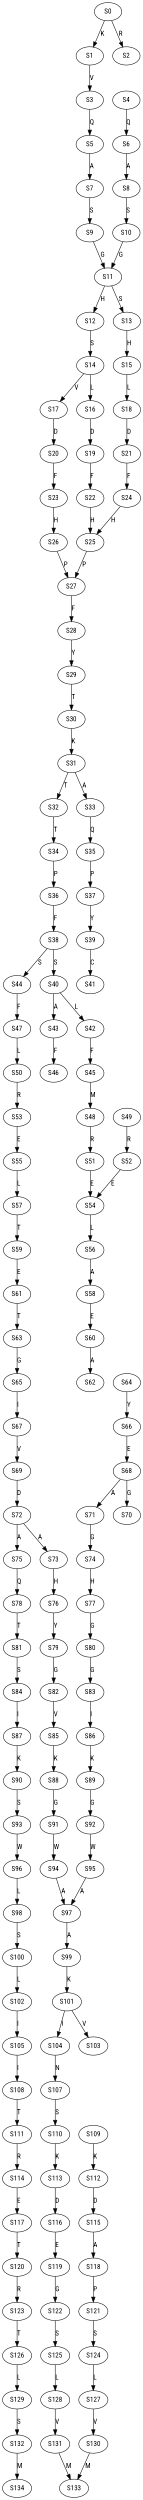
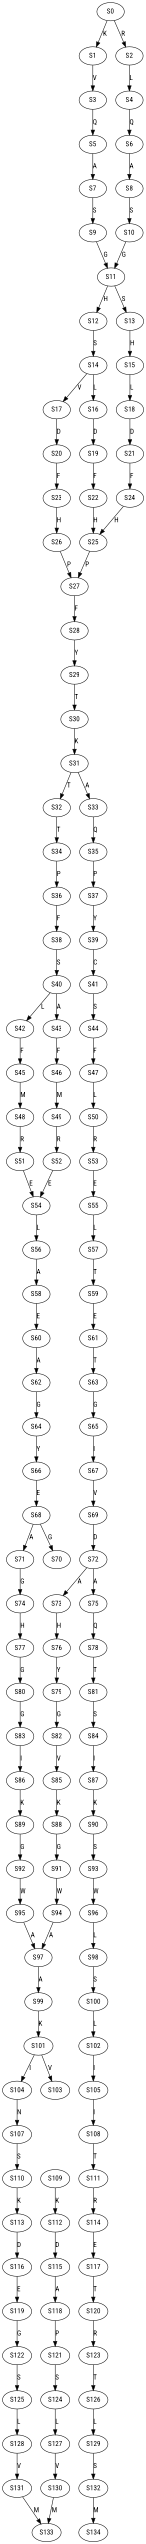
edge "S2" -> "S4": added, label "L"
edge "S38" -> "S44": now "S41" -> "S44"
edge "S46" -> "S49": added, label "M"
edge "S62" -> "S64": added, label "G"
